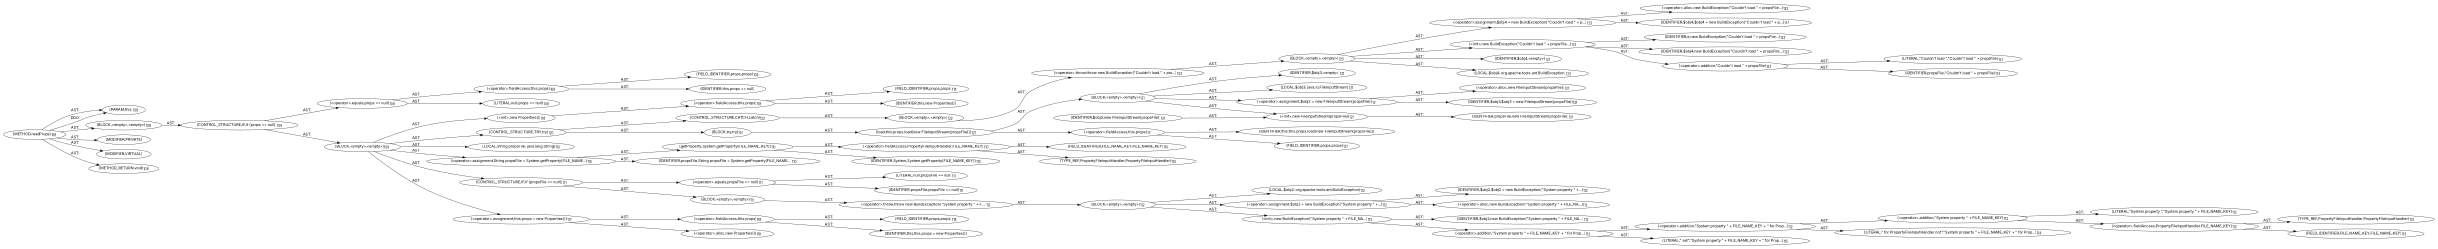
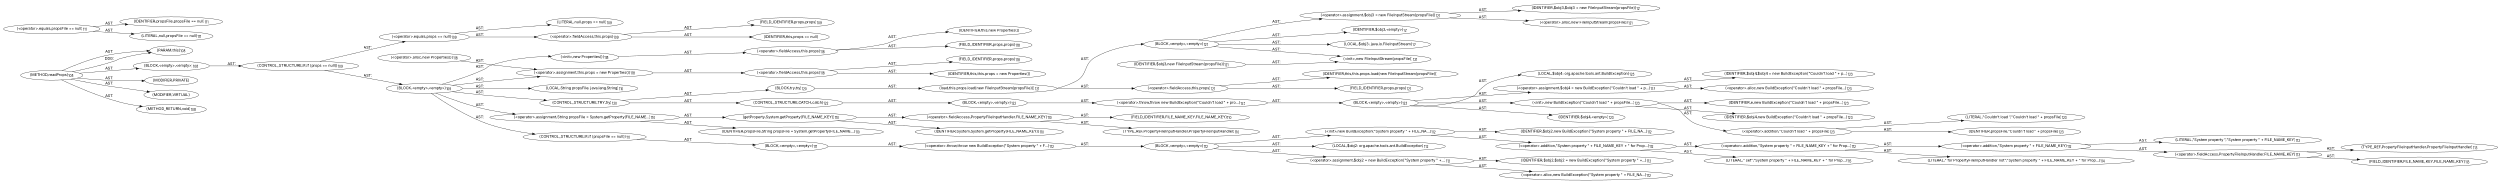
node "(IDENTIFIER,propsFile,new FileInputStream(propsFile))": removed
edge "(CONTROL_STRUCTURE,IF,if (propsFile == null))" -> "(<operator>.equals,propsFile == null)": removed, label "AST:"
node "(<operator>.assignment,this.props = new Properties())": text "117" -> "118"
edge "(<operator>.assignment,this.props = new Properties())" -> "(<operator>.alloc,new Properties())": reversed
